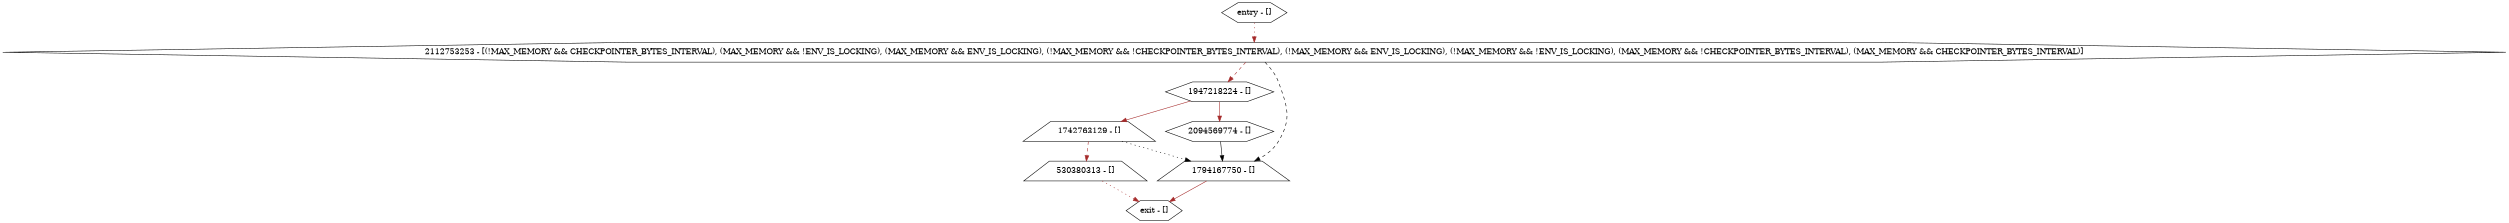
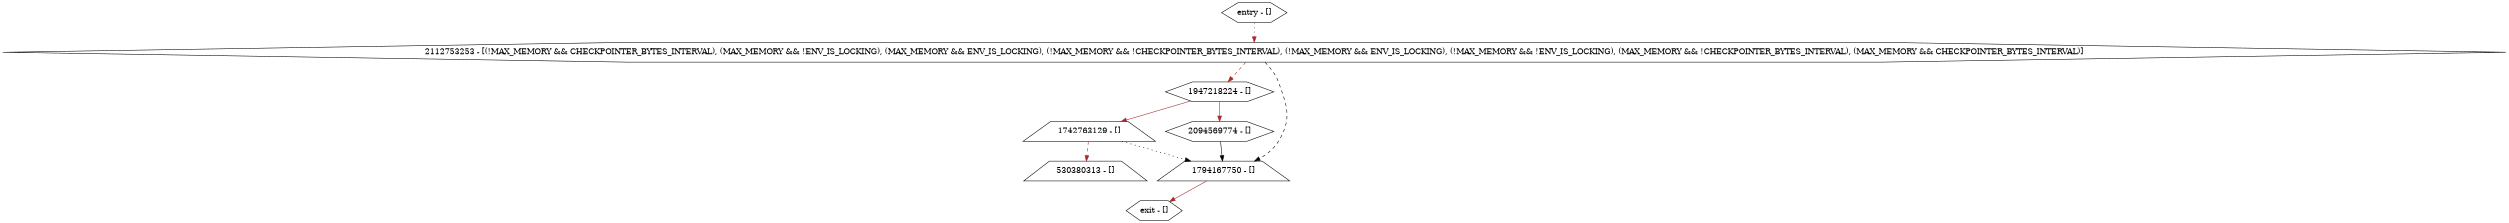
edge "530380313 - []" -> "exit - []": removed
